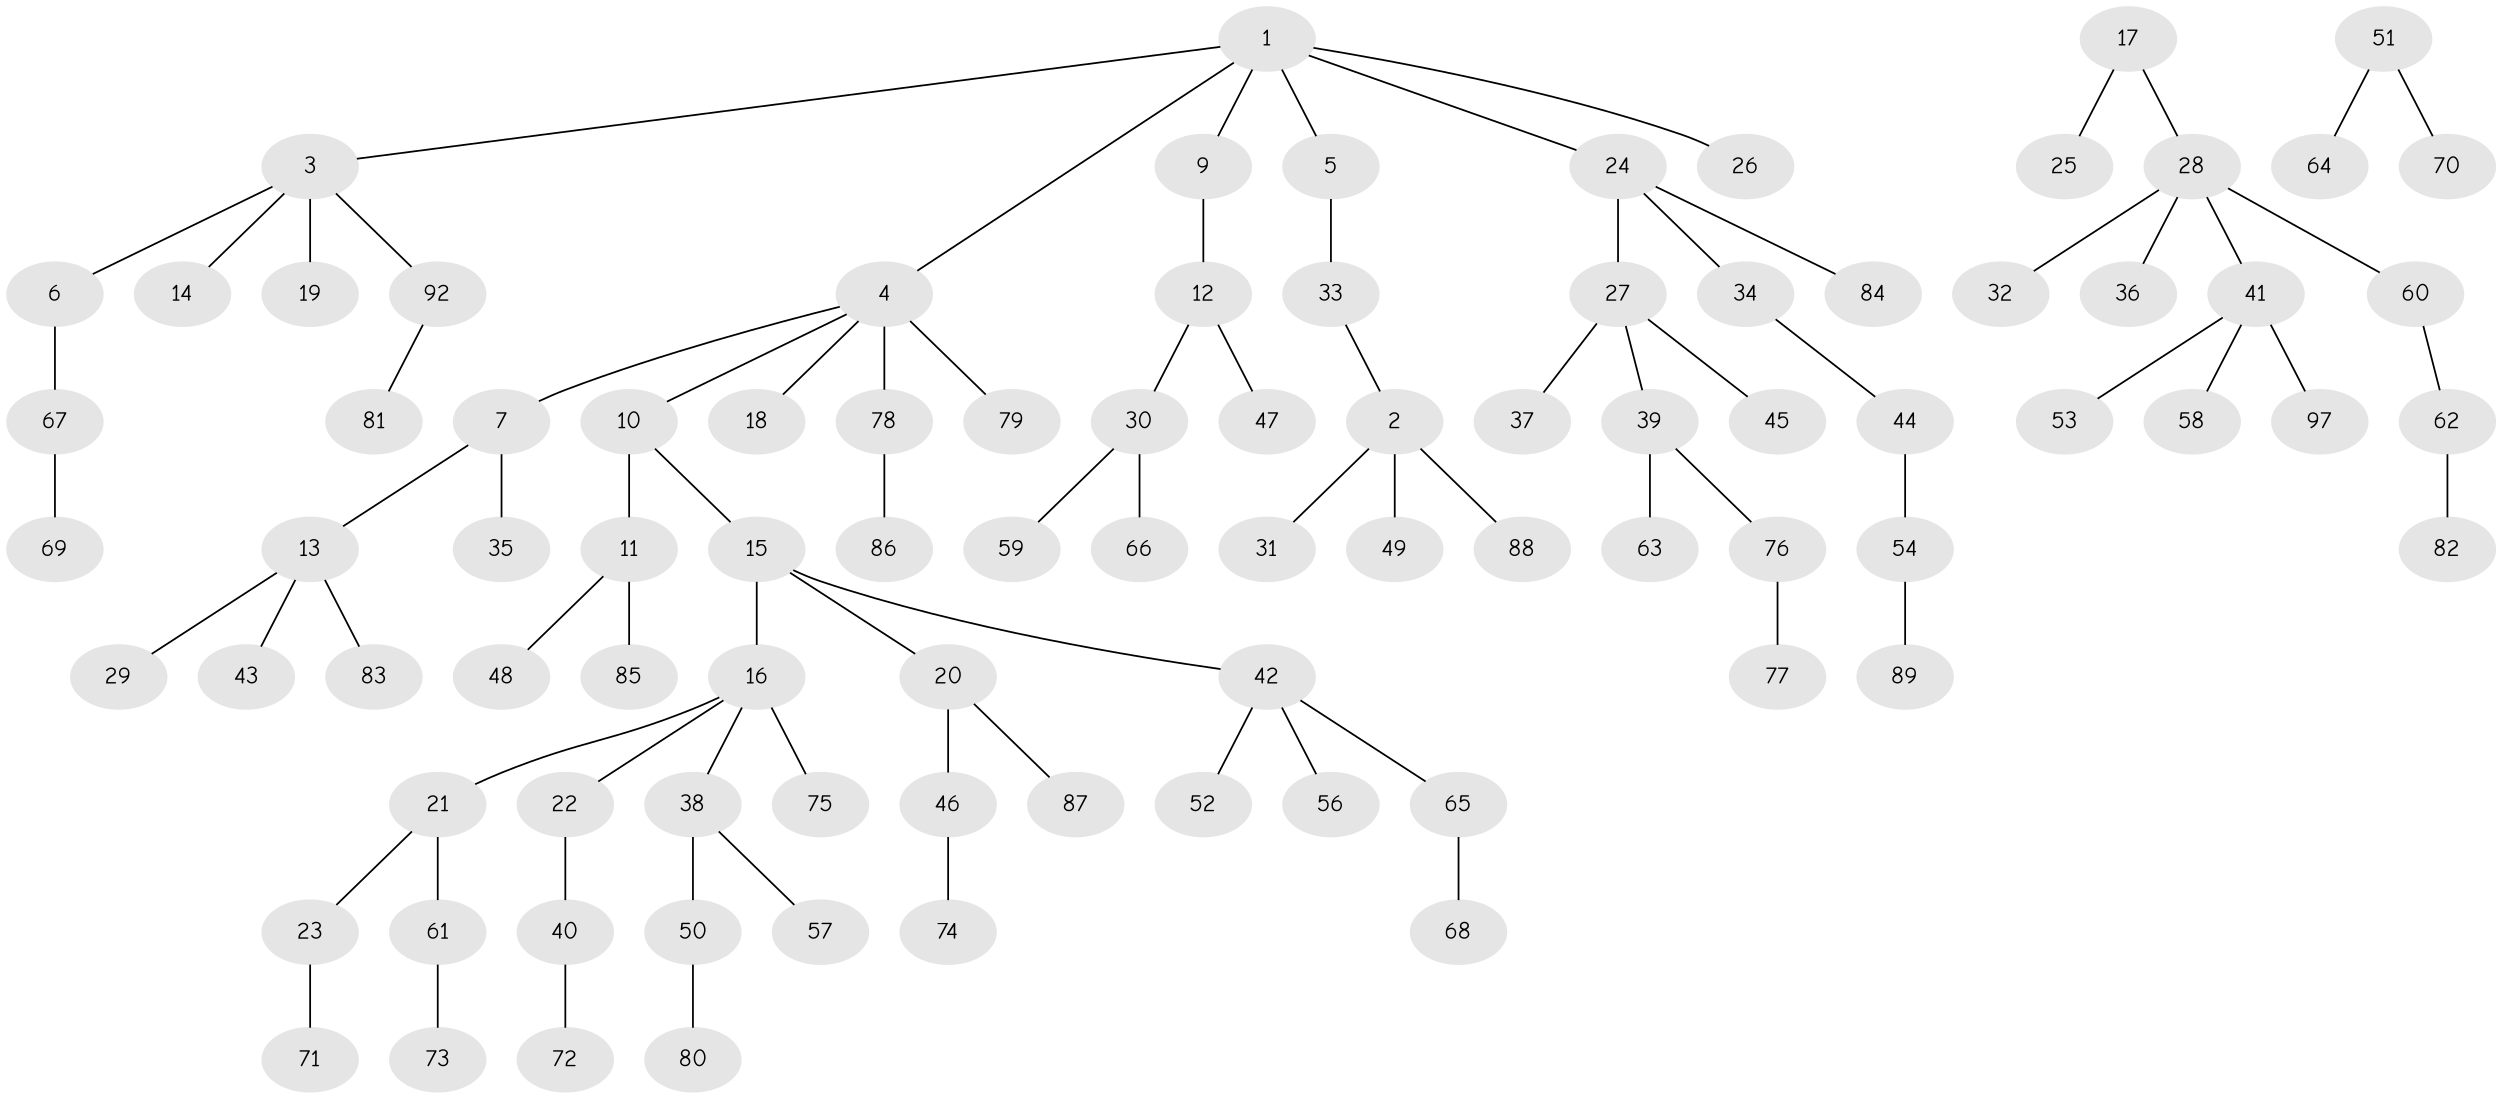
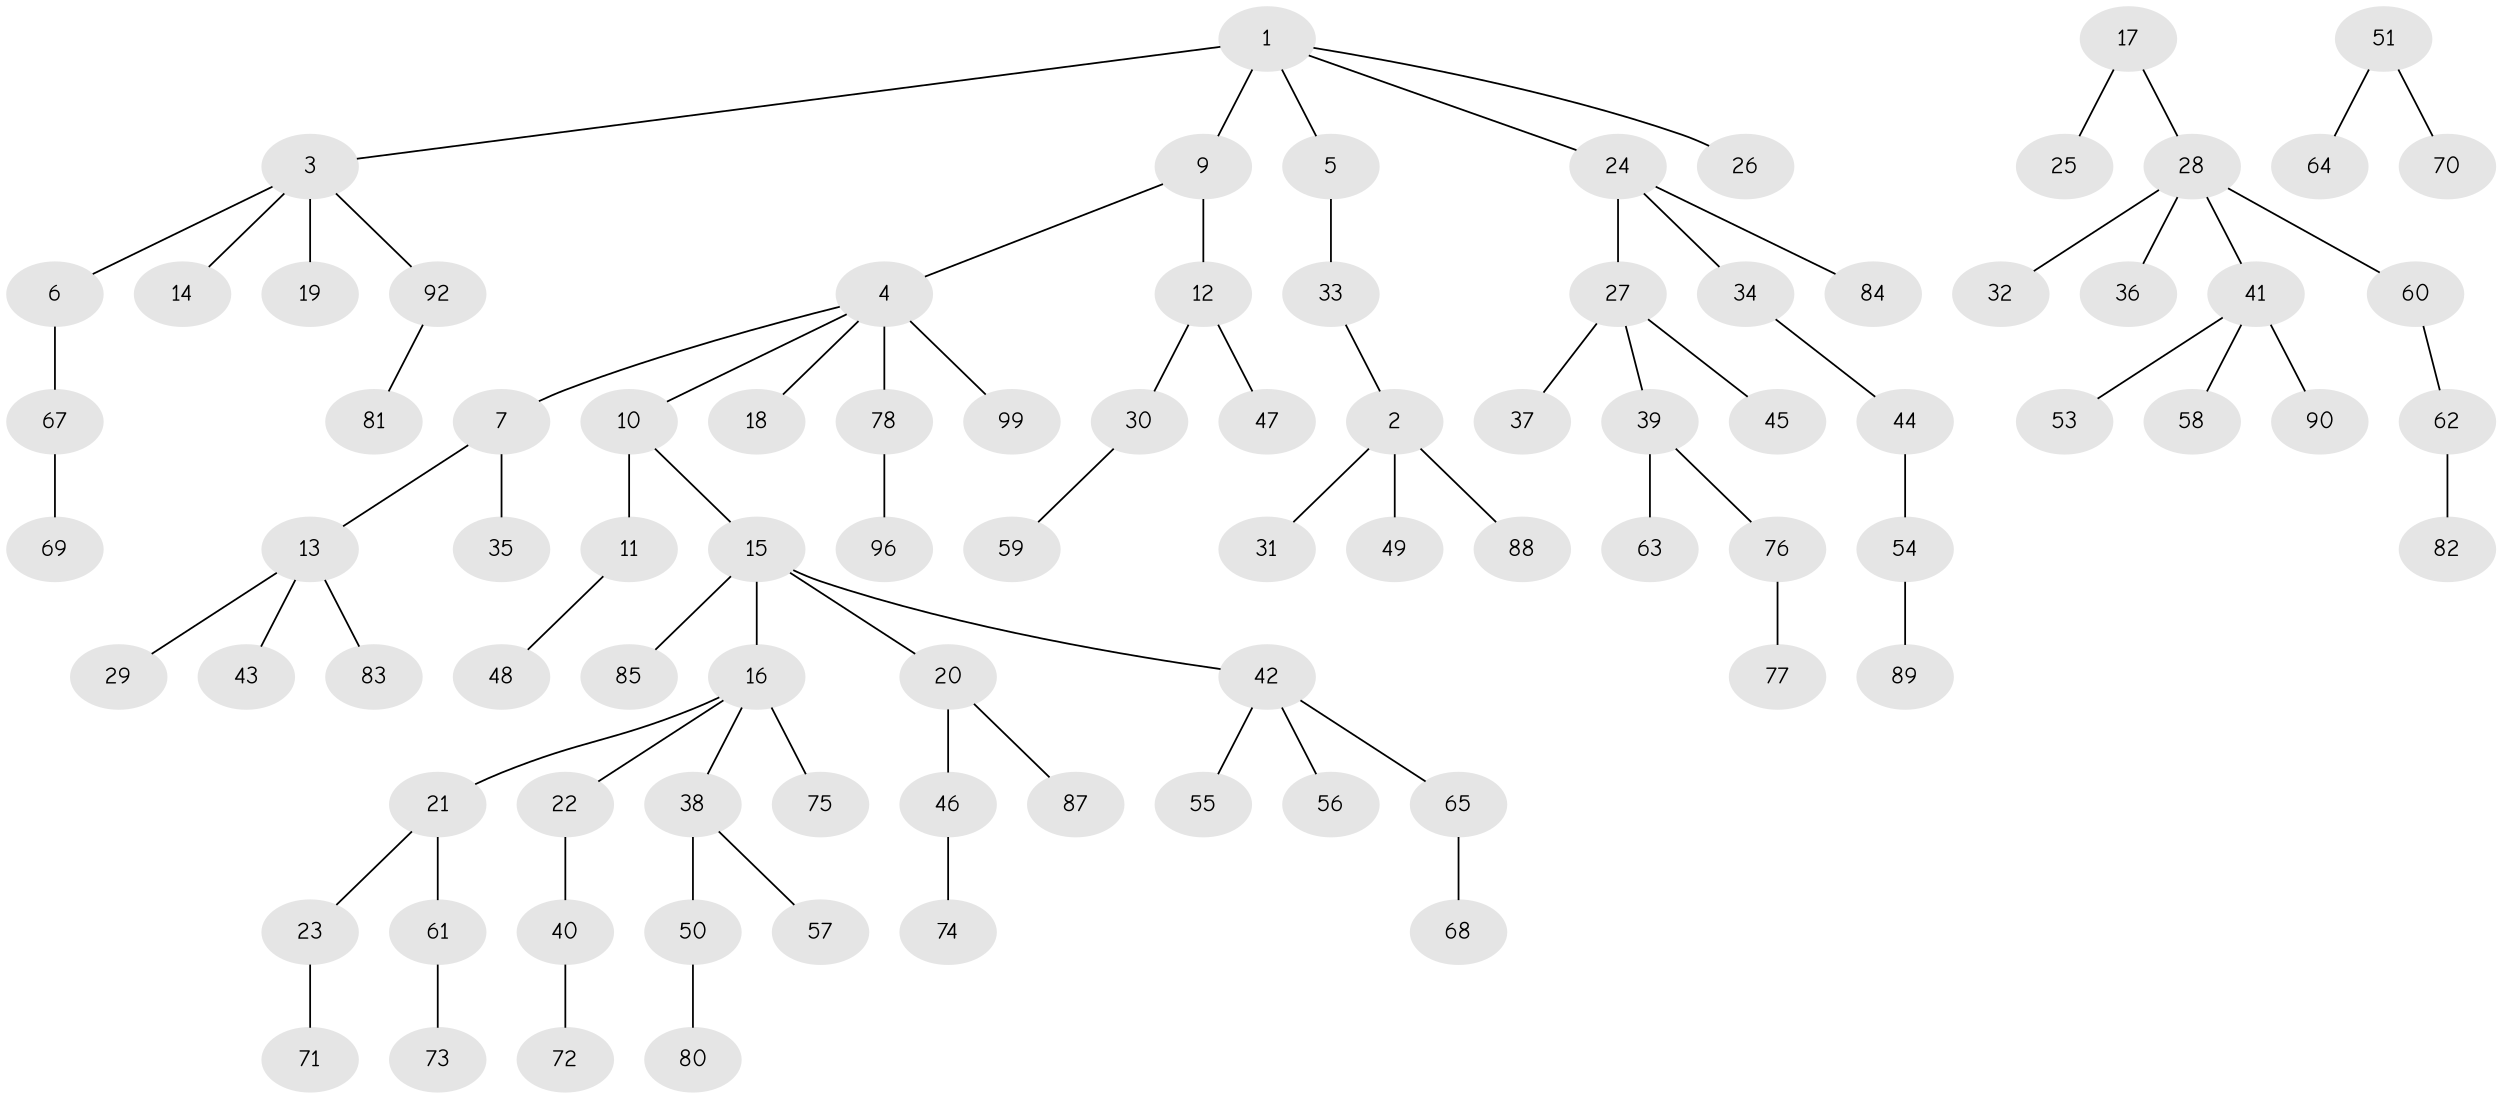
edge "1" -- "4": now "9" -- "4"
node "79": label "79" -> "99"
node "97": label "97" -> "90"
node "86": label "86" -> "96"
node "66": removed
edge "11" -- "85": now "15" -- "85"
node "52": label "52" -> "55"
